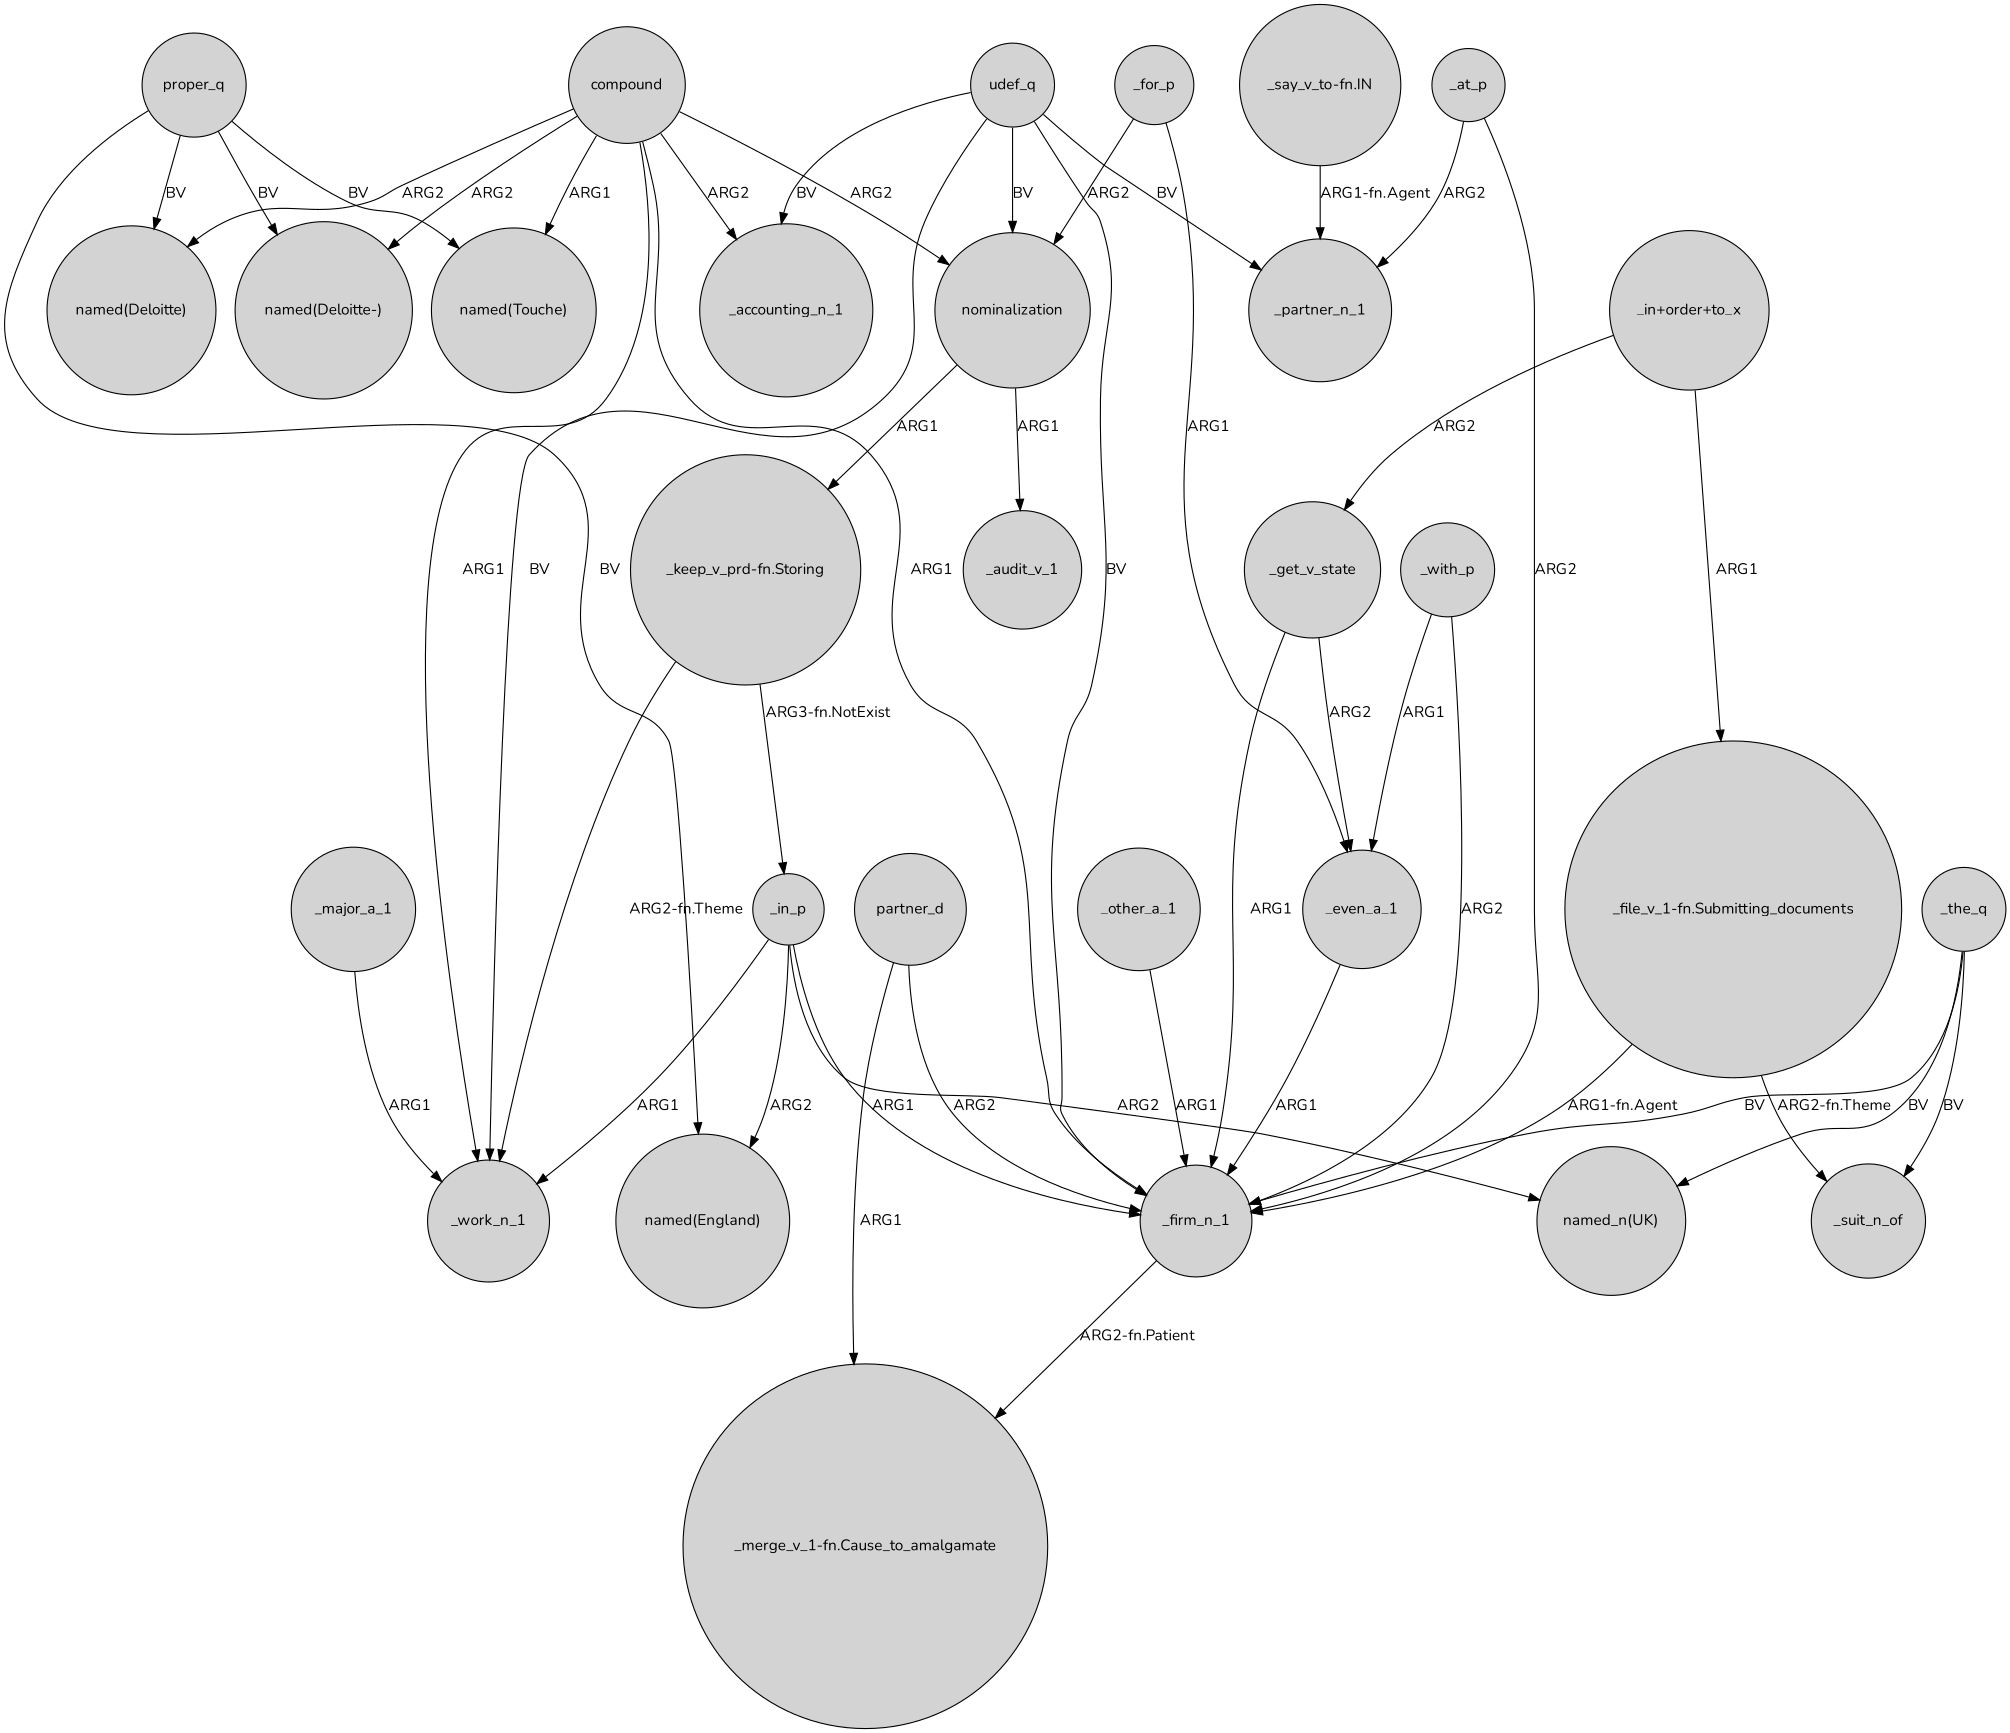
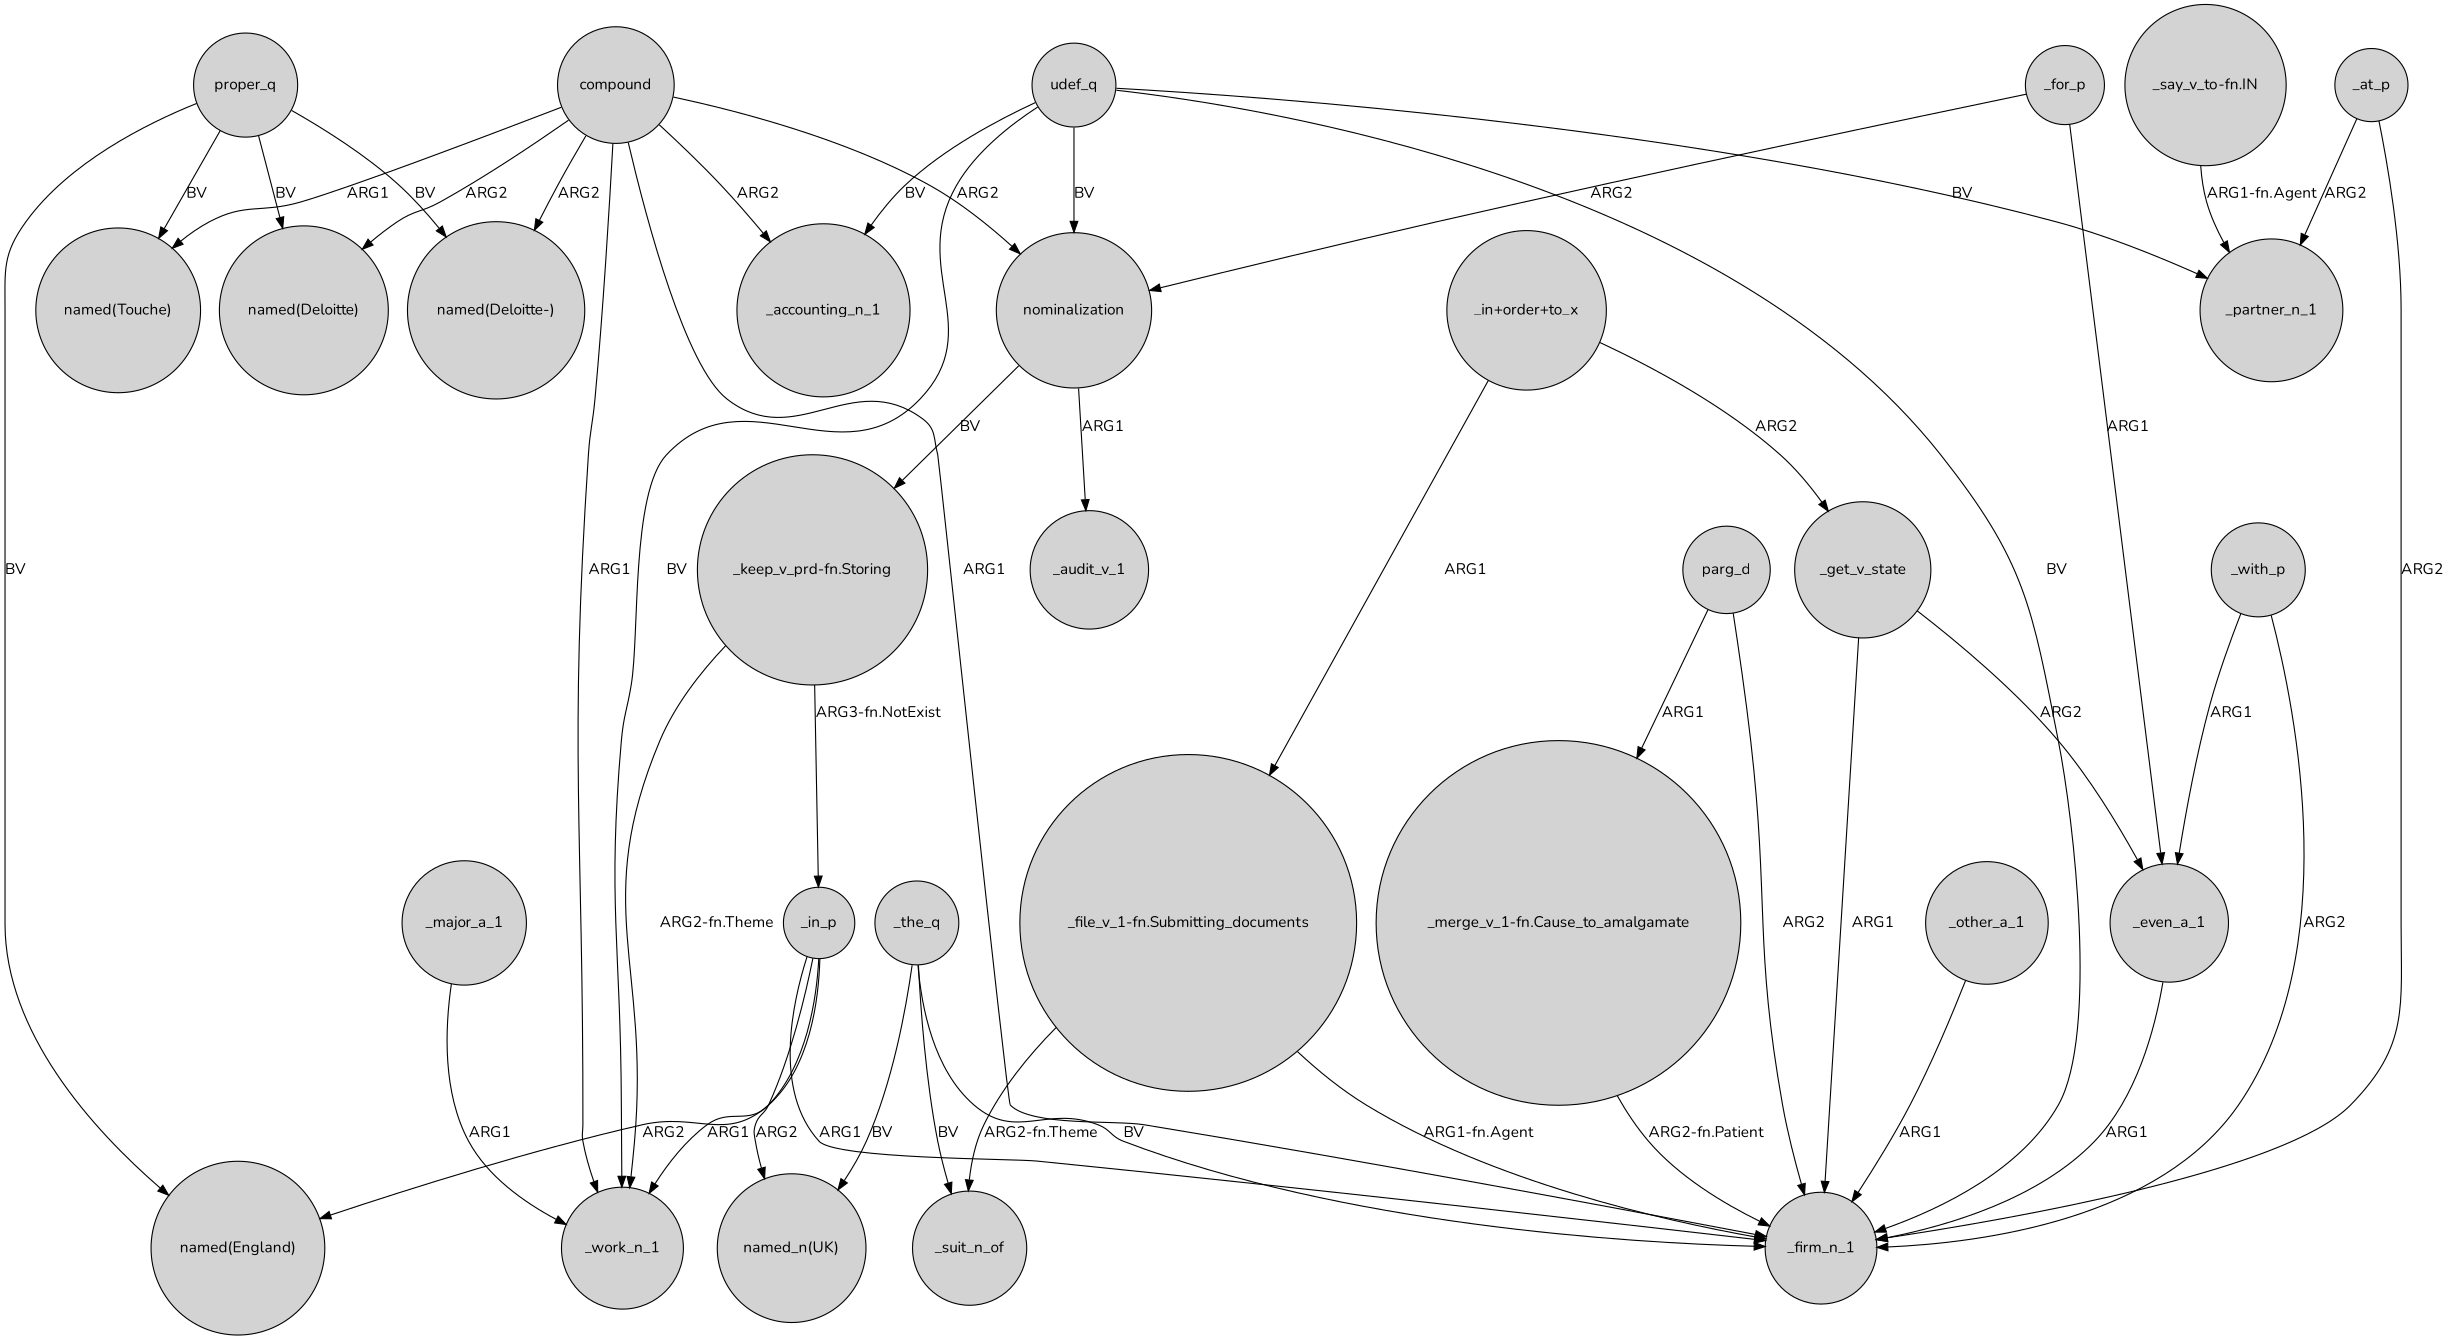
edge "nominalization" -> "_keep_v_prd-fn.Storing": label "ARG1" -> "BV"
node "partner_d": label "partner_d" -> "parg_d"
edge "_firm_n_1" -> "_merge_v_1-fn.Cause_to_amalgamate": reversed
